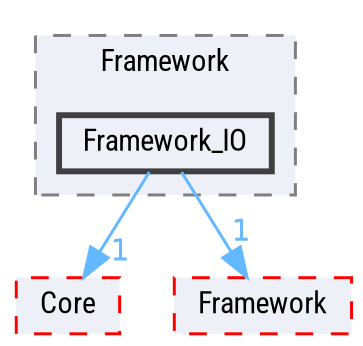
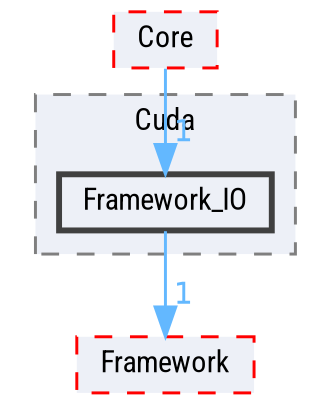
cluster "Framework": label "Framework" -> "Cuda"
edge "Framework_IO" -> "Core": reversed
